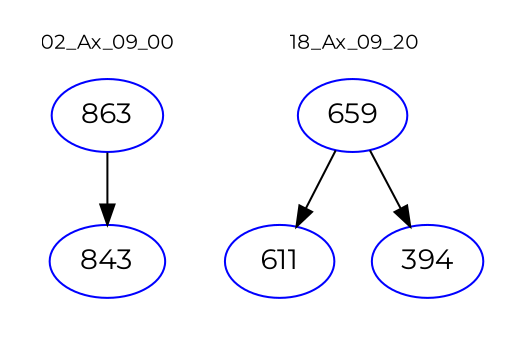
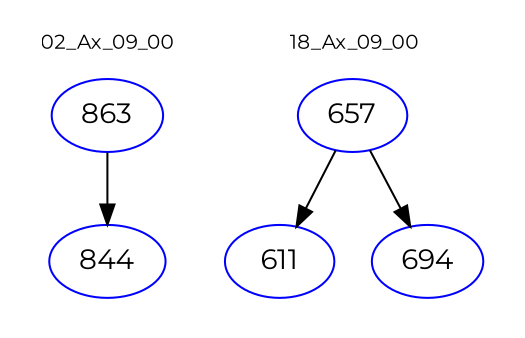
cluster "18_Ax_09_20": label "18_Ax_09_20" -> "18_Ax_09_00"
node "659": label "659" -> "657"
node "843": label "843" -> "844"
node "394": label "394" -> "694"
